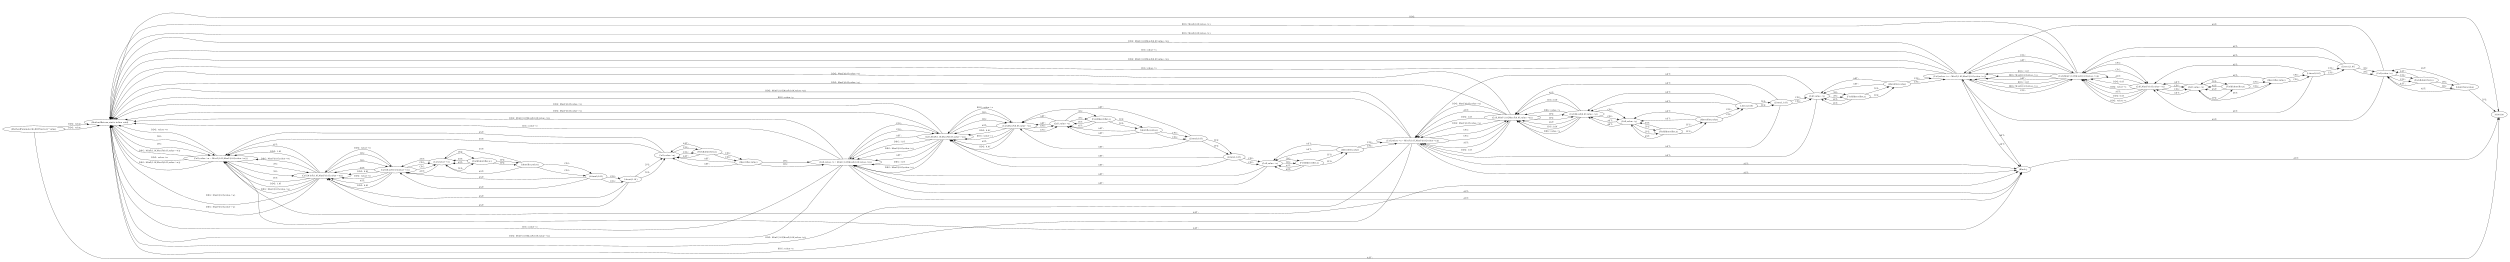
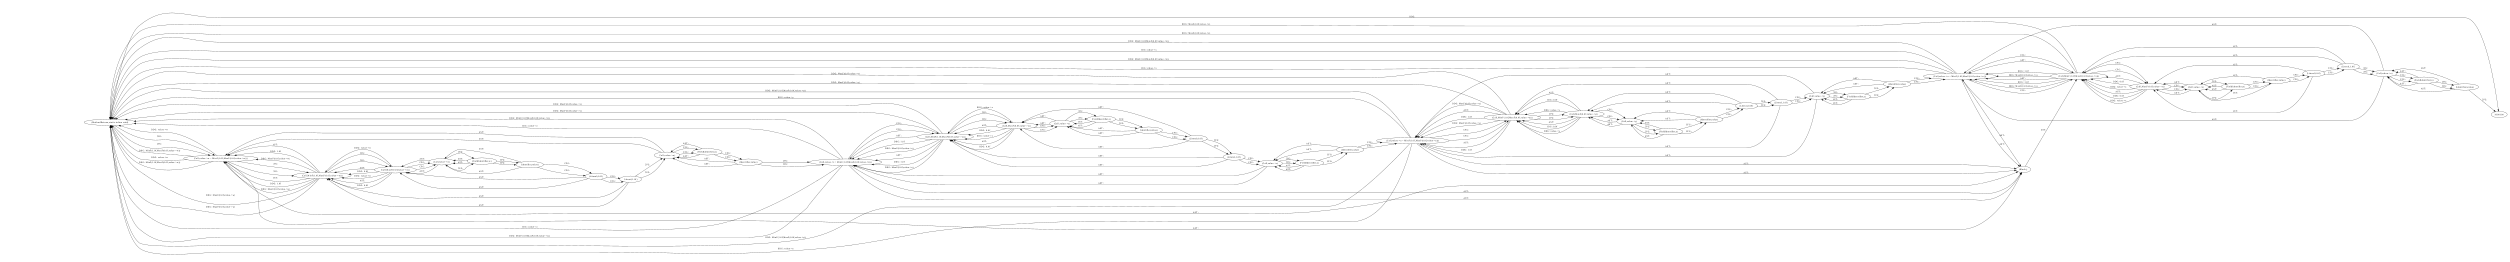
node "(MethodParameterIn,DDSVector4 *value)": removed
edge "(Block,)" -> "1000100": now "(Block,)" -> "(Call,MinF(1.0f,MaxF(0.0f,value->x)))"
